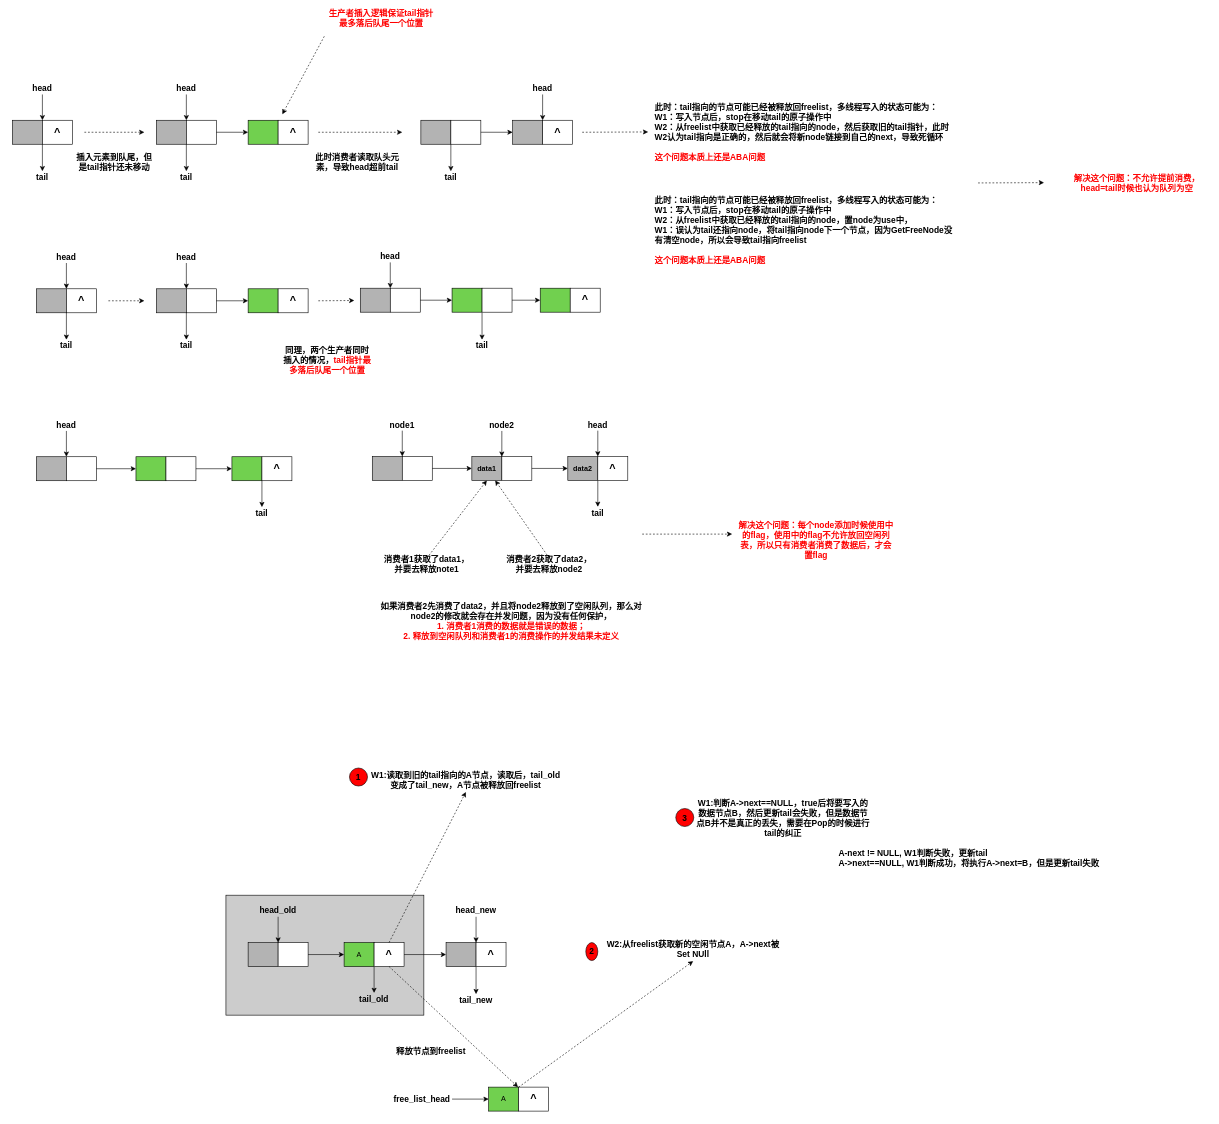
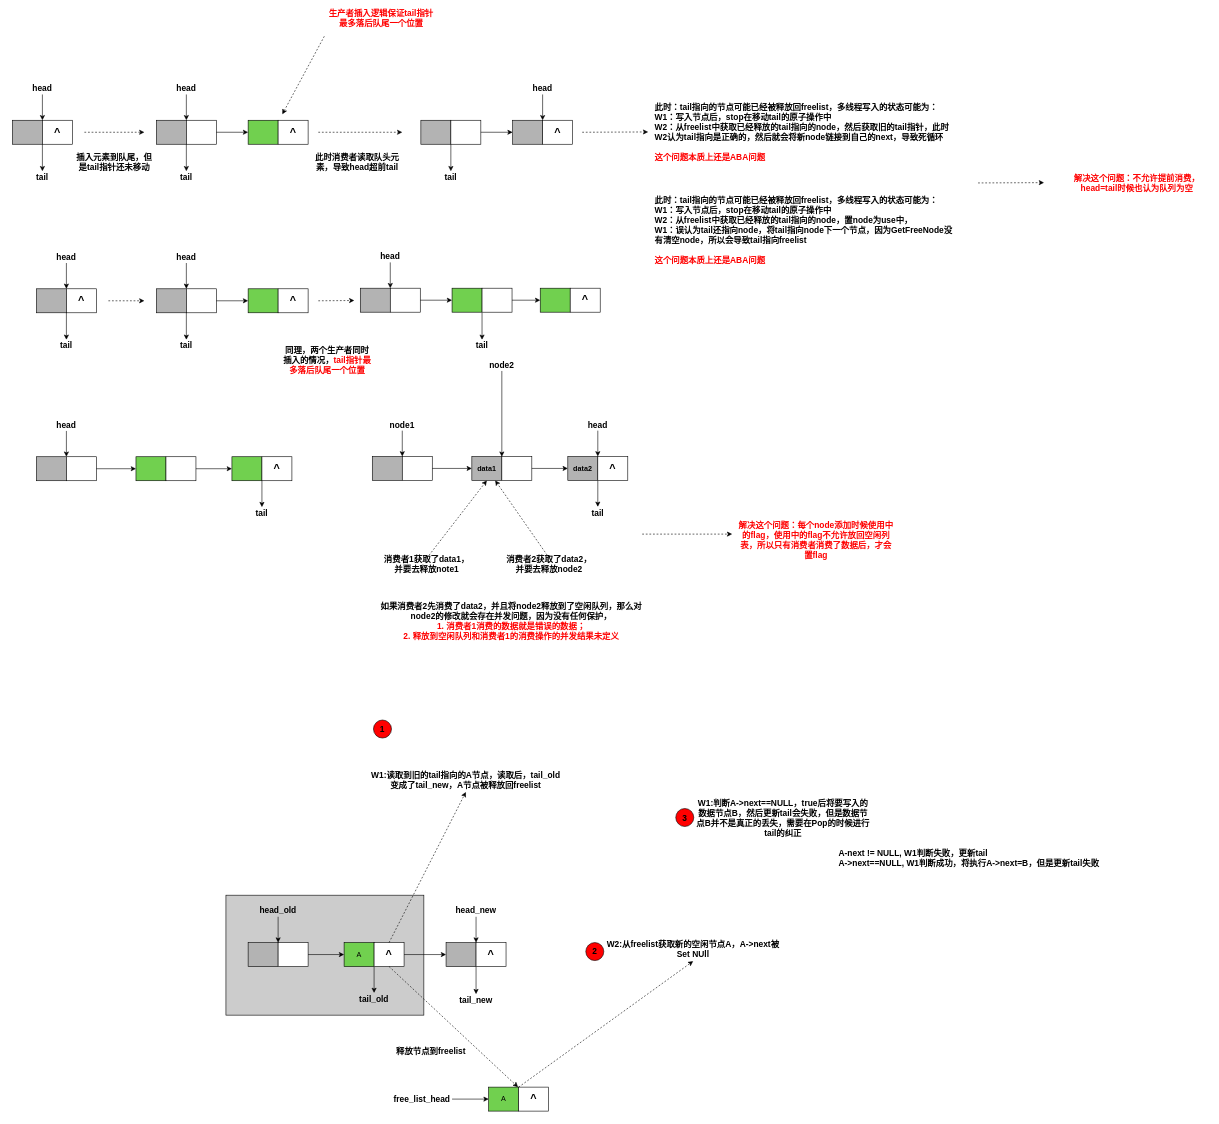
node "node2": moved (502, 425) -> (502, 365)
node "1": moved (359, 777) -> (383, 729)
node "2": size 12x18 -> 18x18
